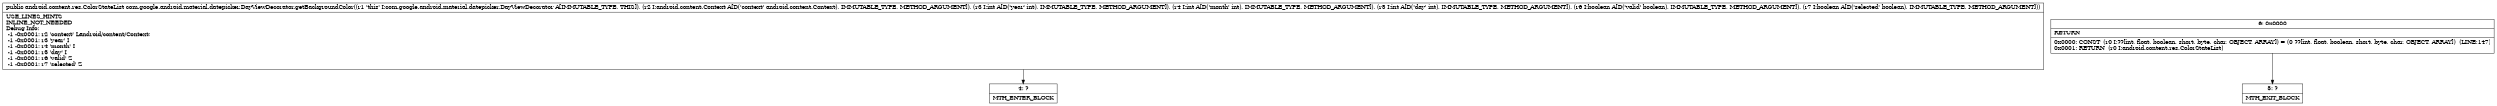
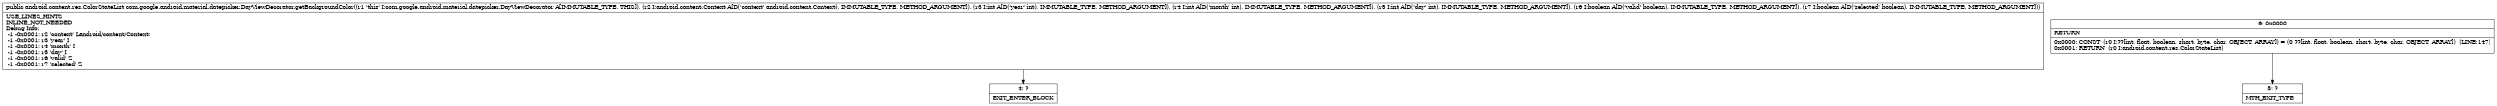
node "4: ?": text "MTH_ENTER_BLOCK" -> "EXIT_ENTER_BLOCK"
node "5: ?": text "MTH_EXIT_BLOCK" -> "MTH_EXIT_TYPE"
